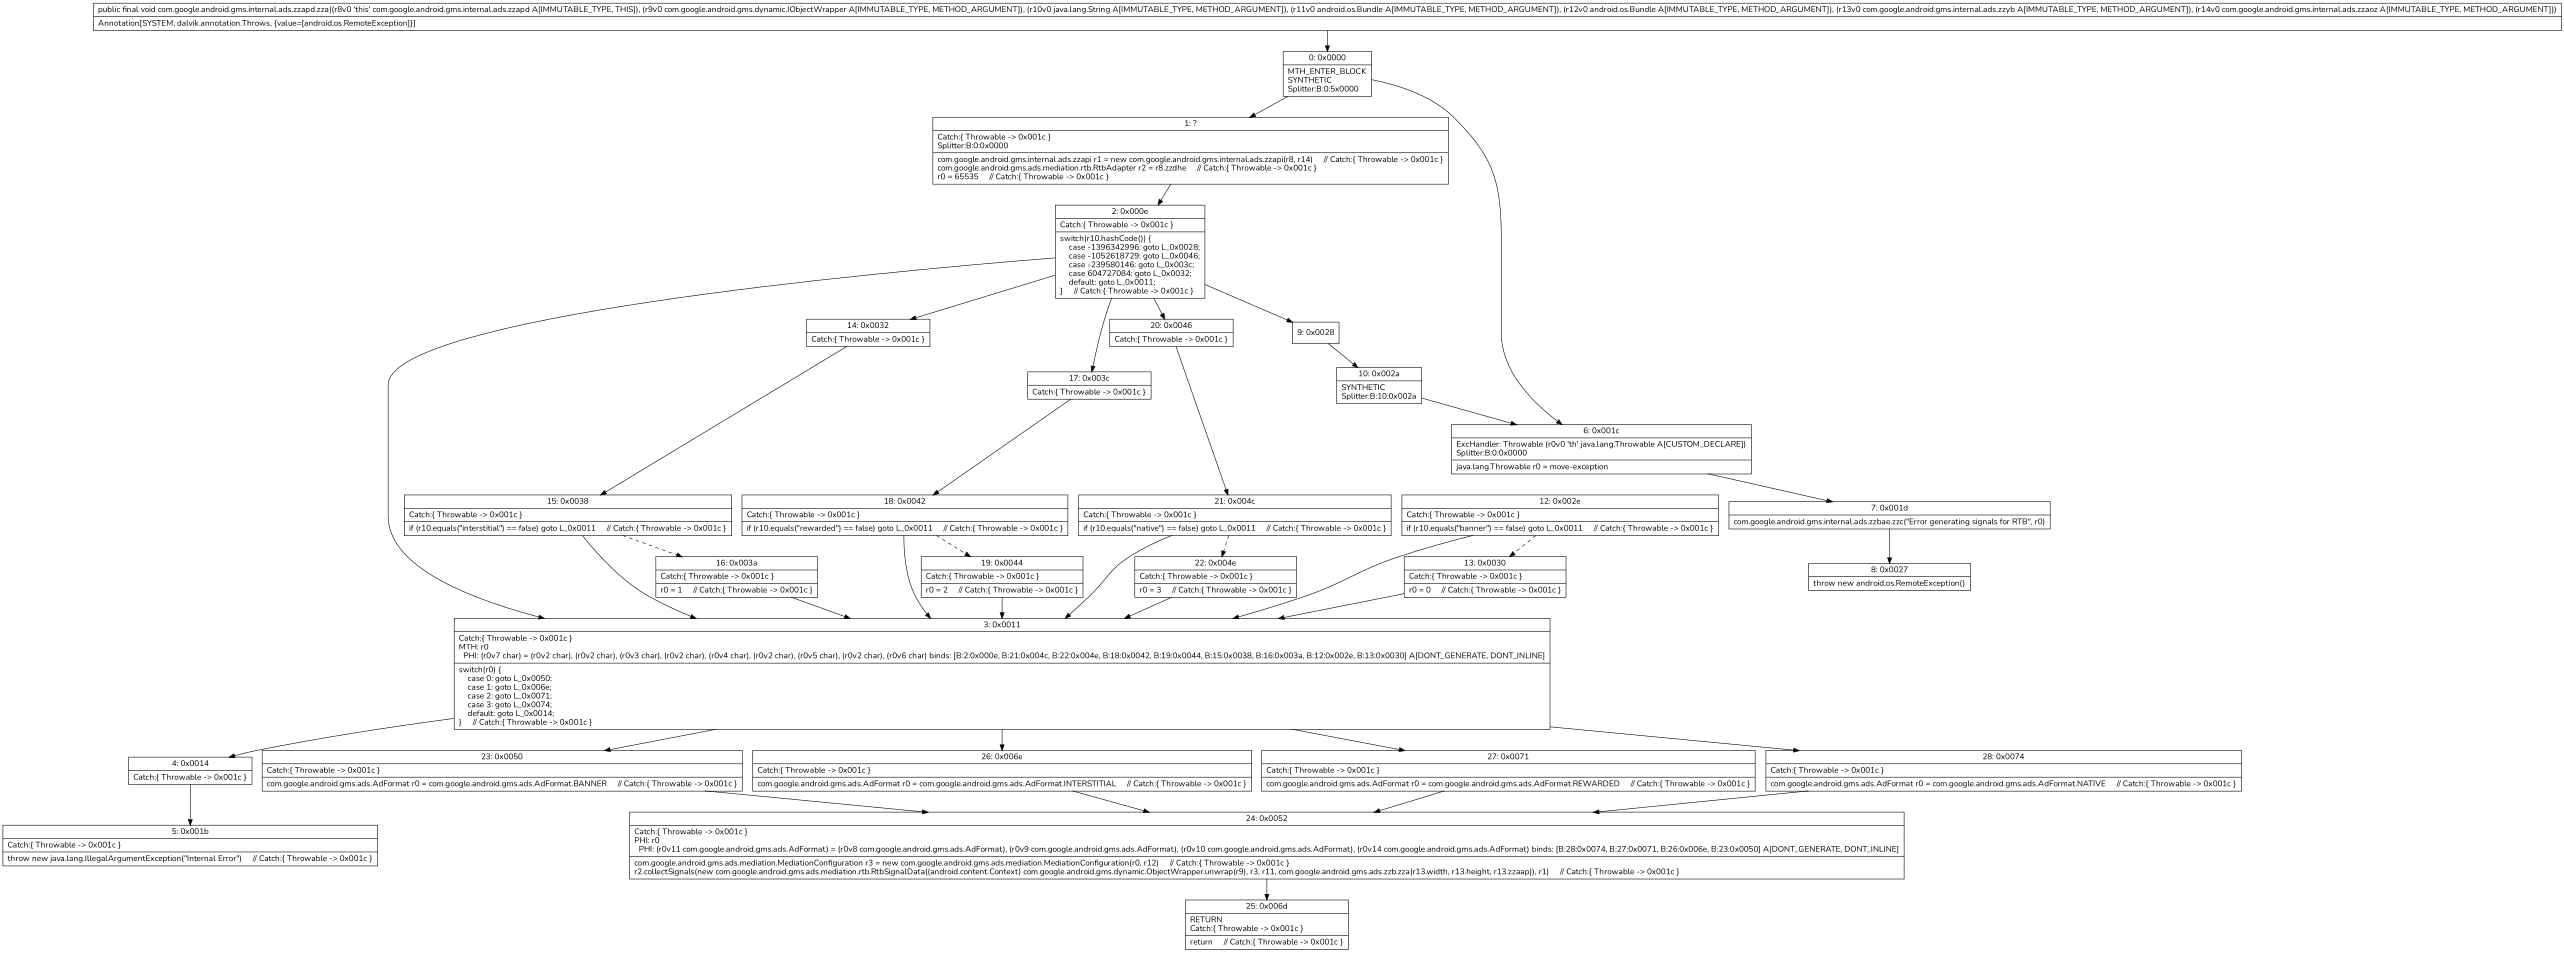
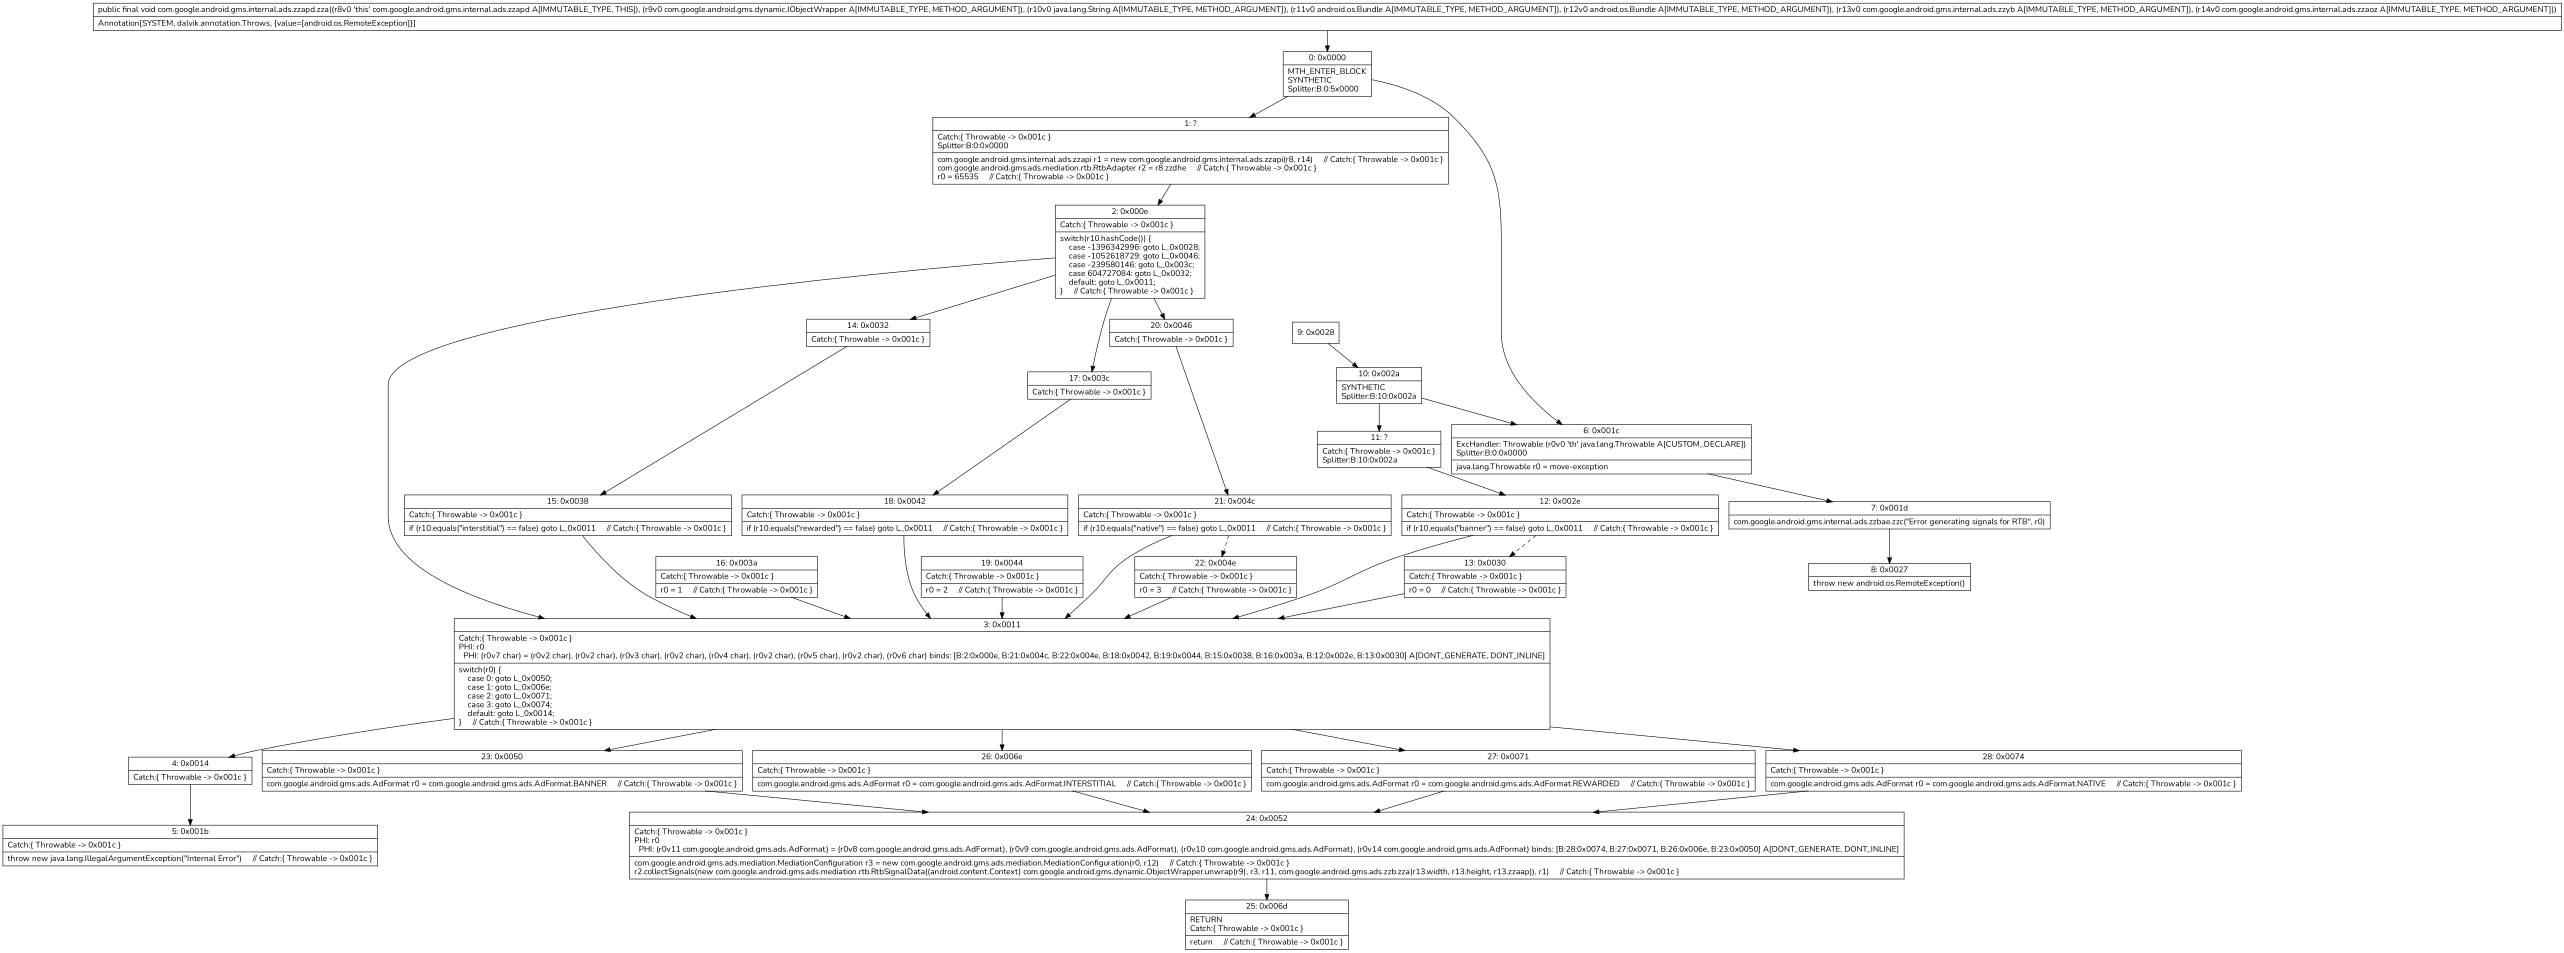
edge "2: 0x000e" -> "9: 0x0028": removed
node "11: ?": added
edge "15: 0x0038" -> "16: 0x003a": removed
edge "18: 0x0042" -> "19: 0x0044": removed
node "3: 0x0011": text "MTH: r0" -> "PHI: r0"
